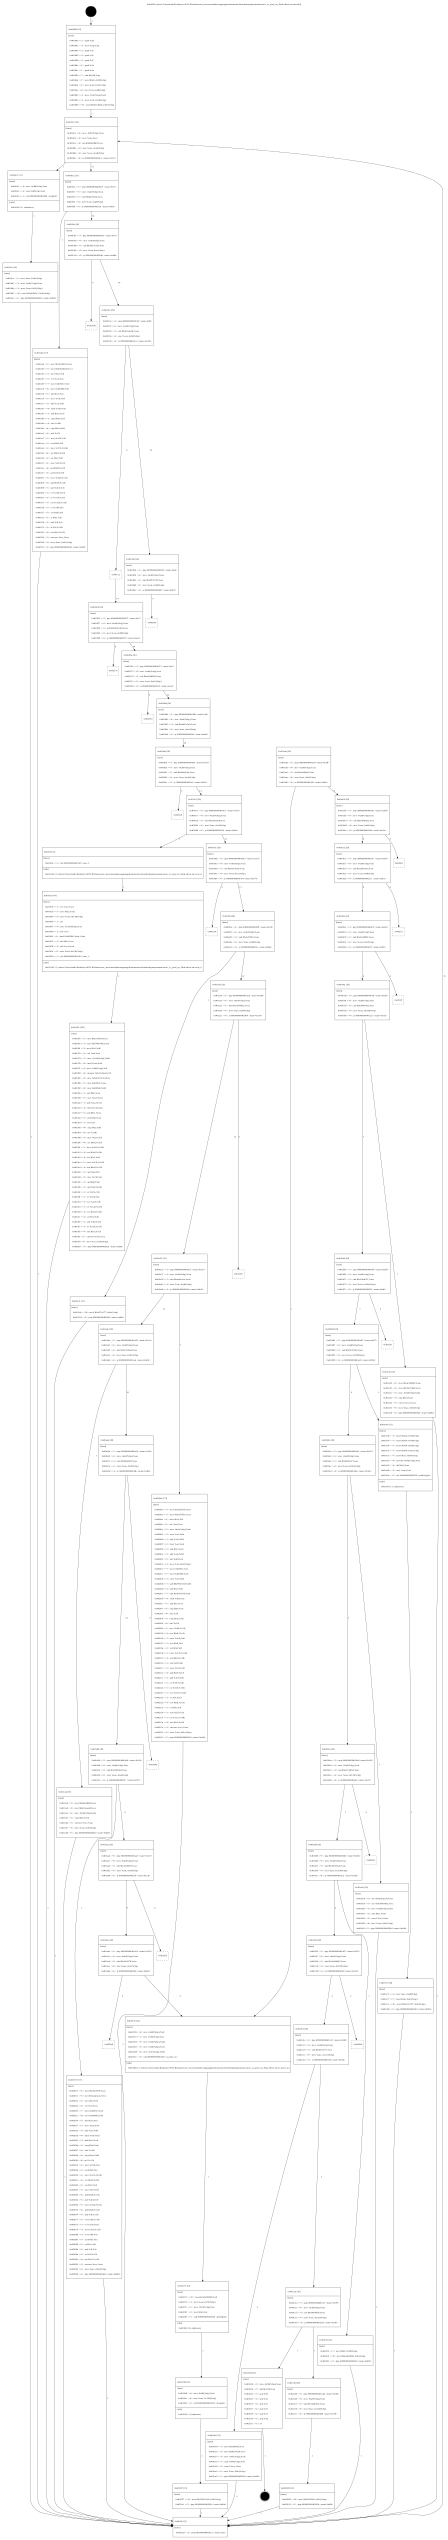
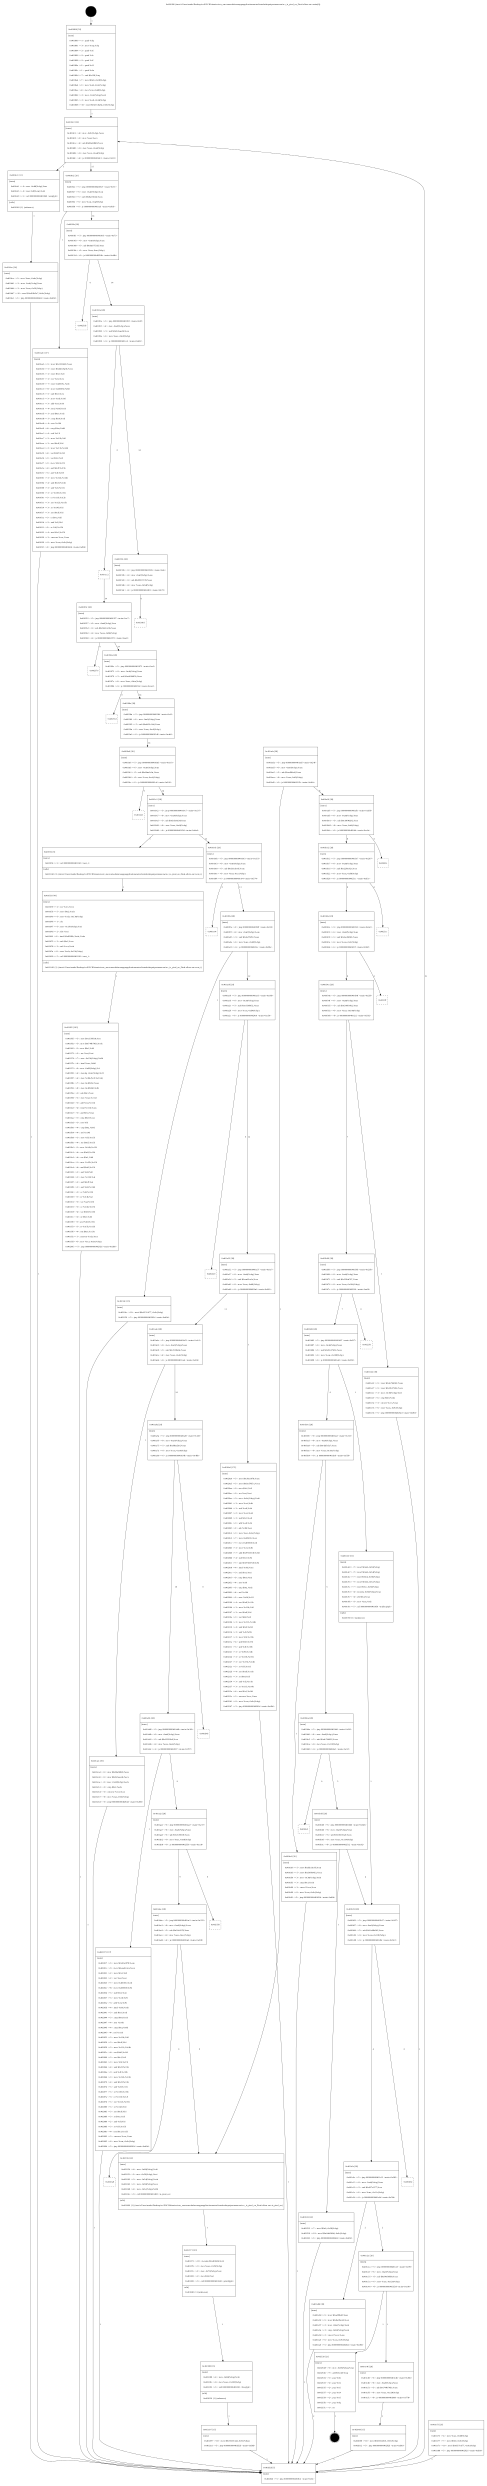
edge "0x401e40 [51]" -> "0x401e73 [26]": now "0x401e40 [51]" -> "0x401bf2 [28]"
